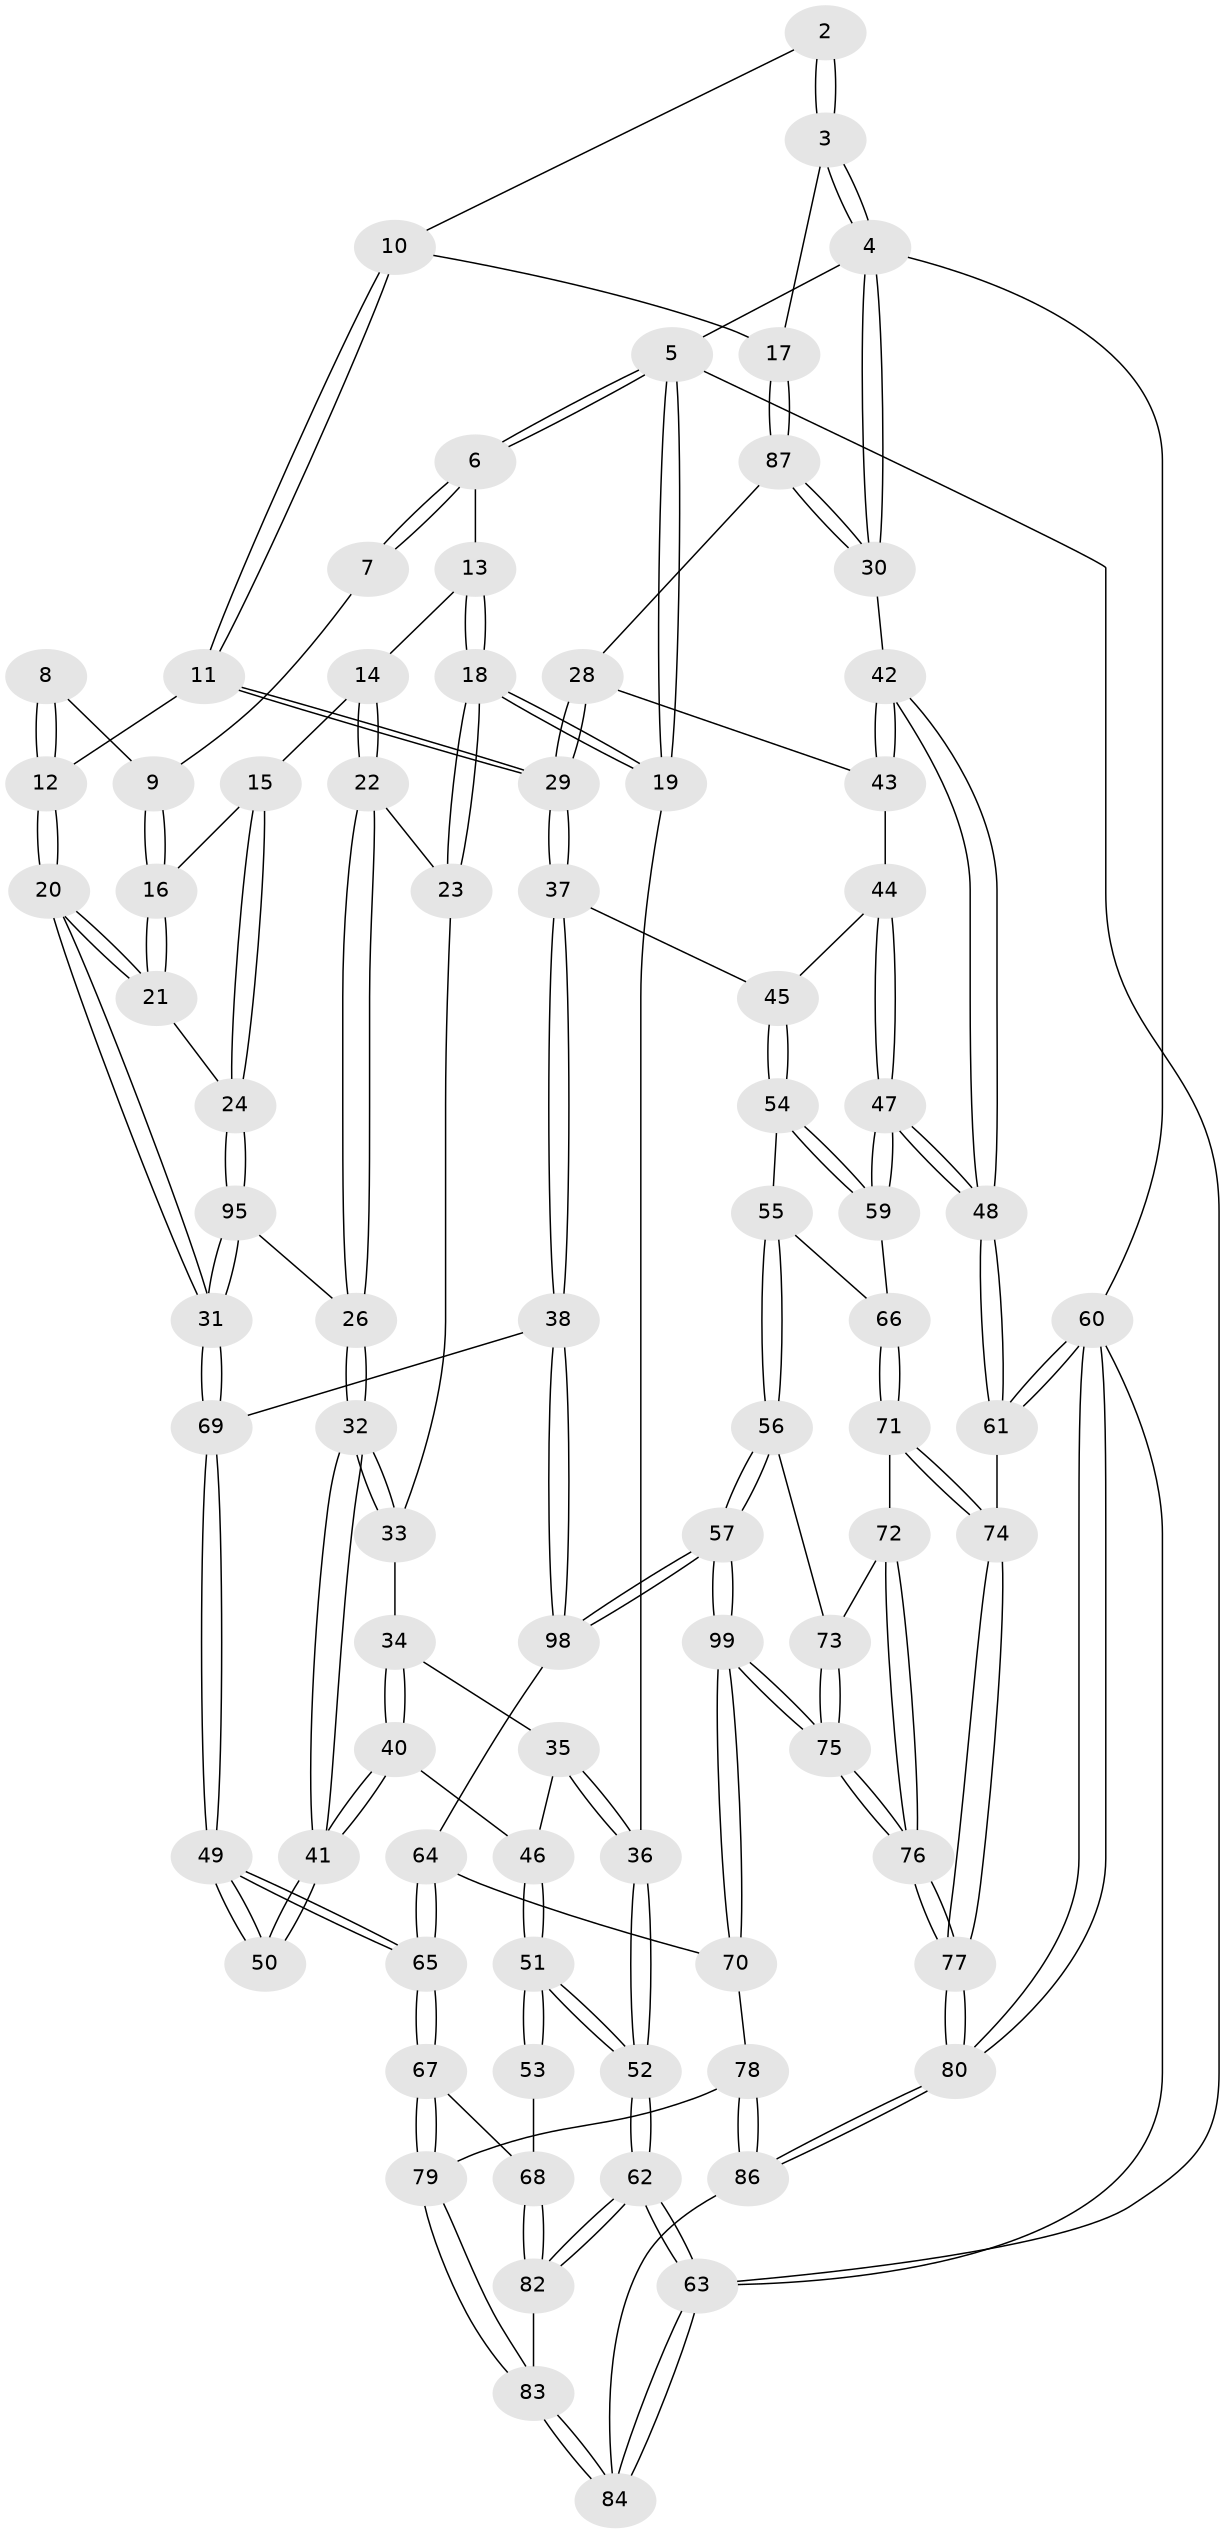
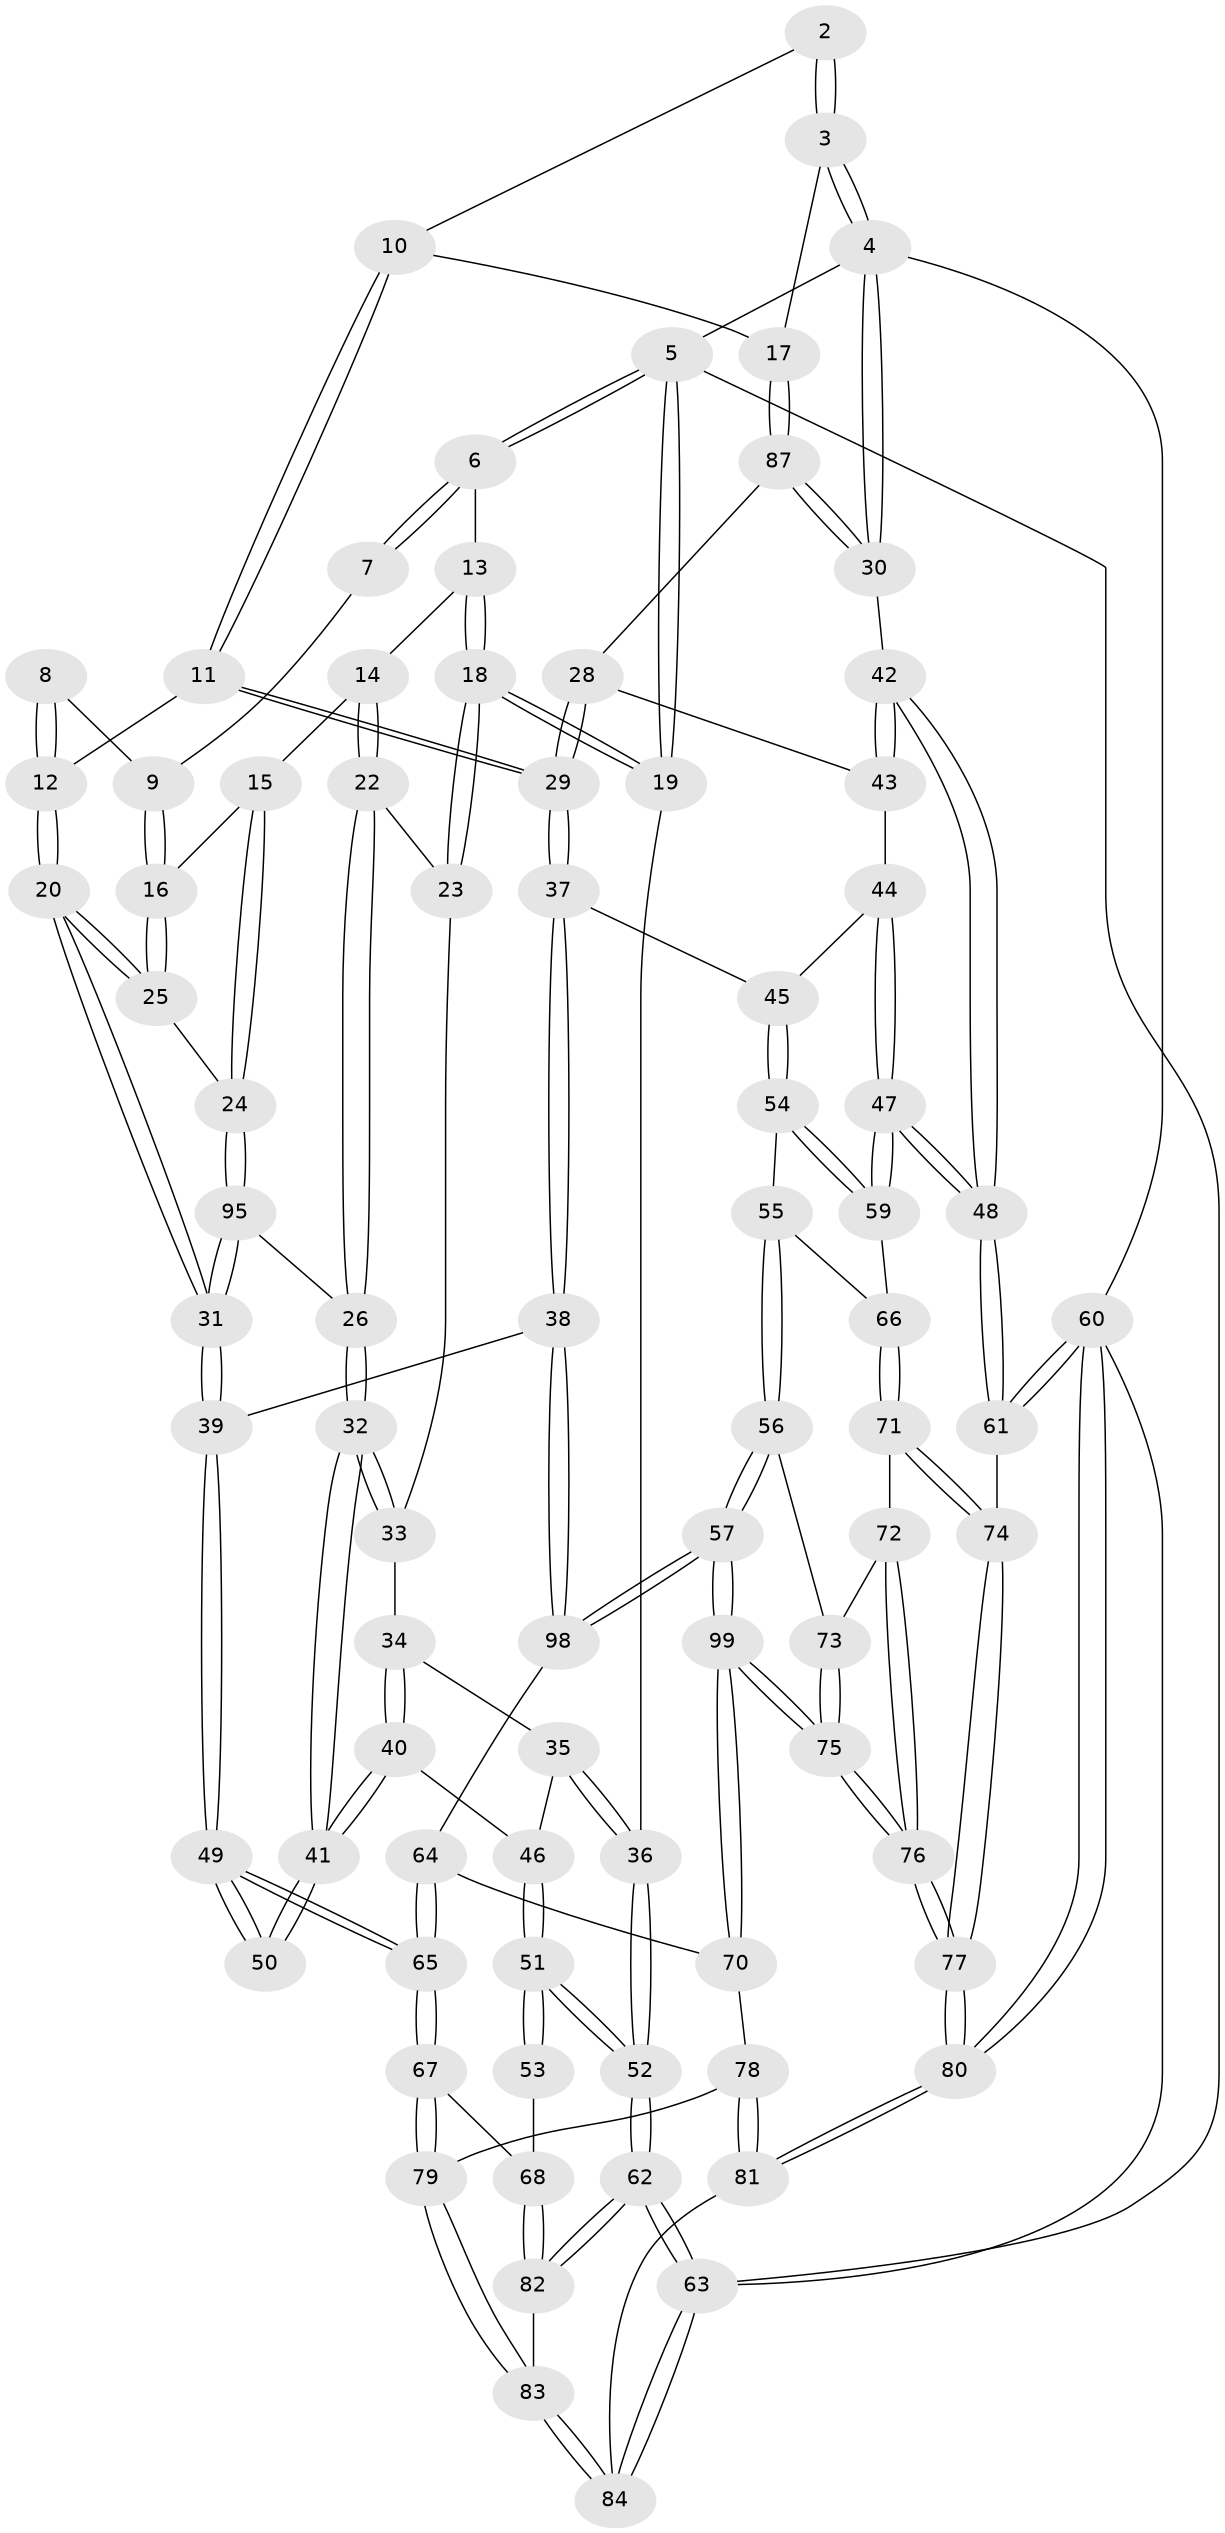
node "21": label "21" -> "25"
node "69": label "69" -> "39"
node "86": label "86" -> "81"
